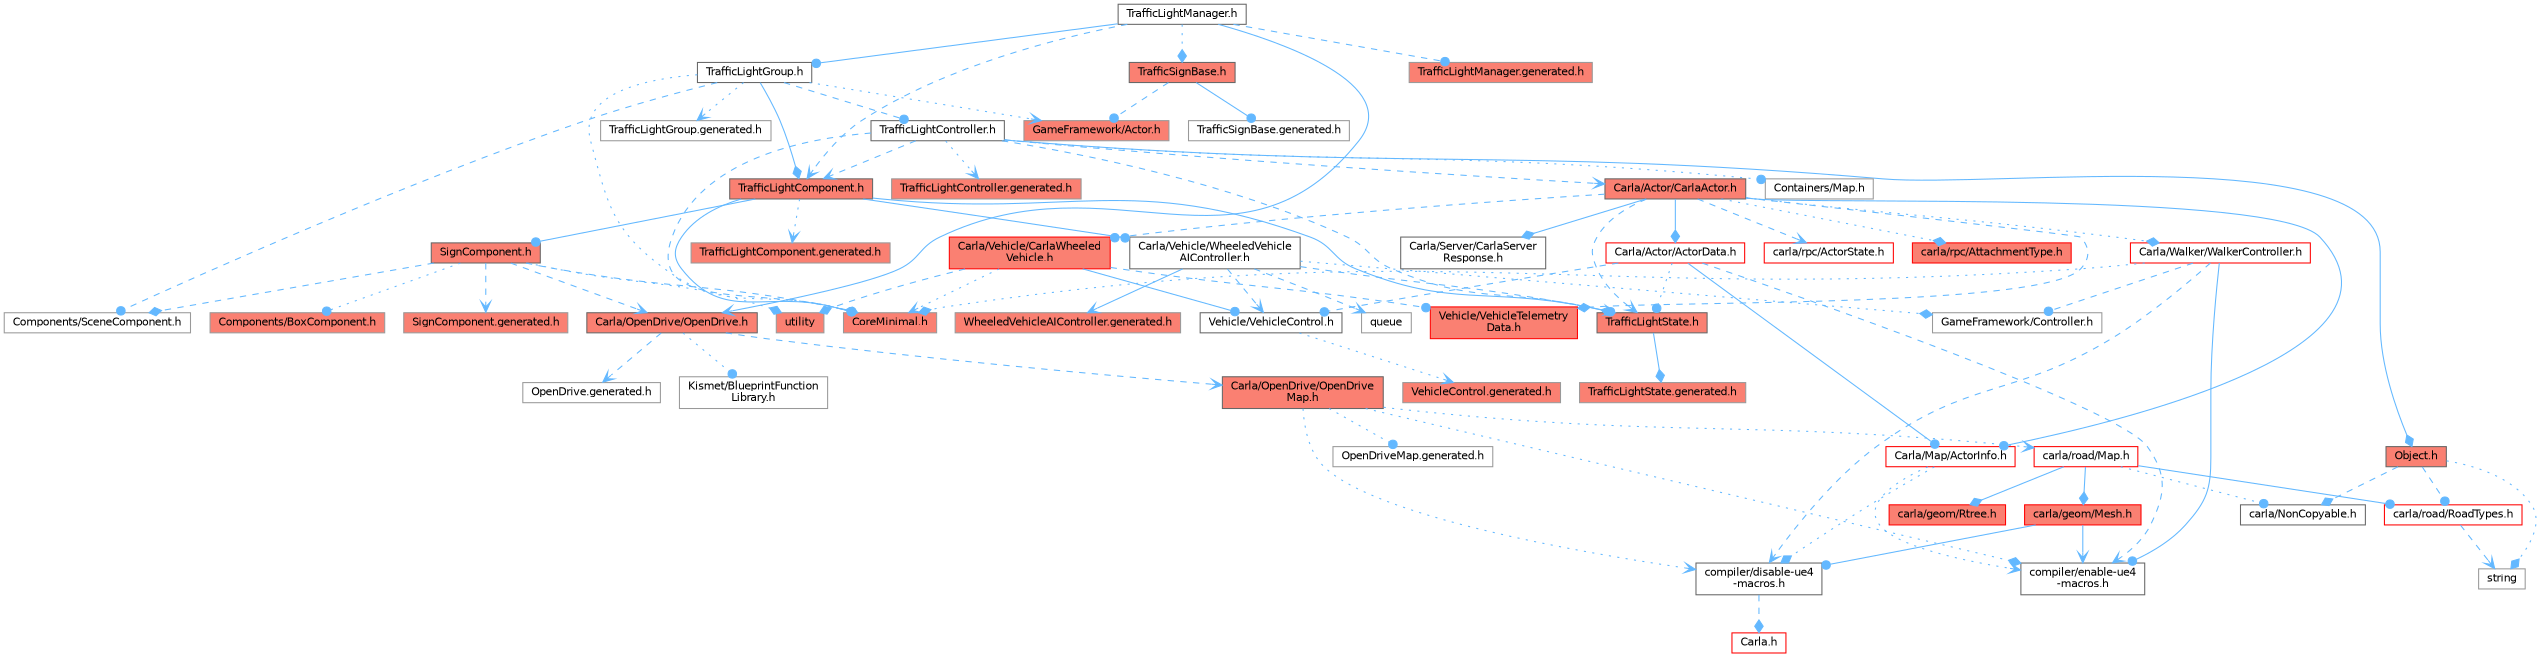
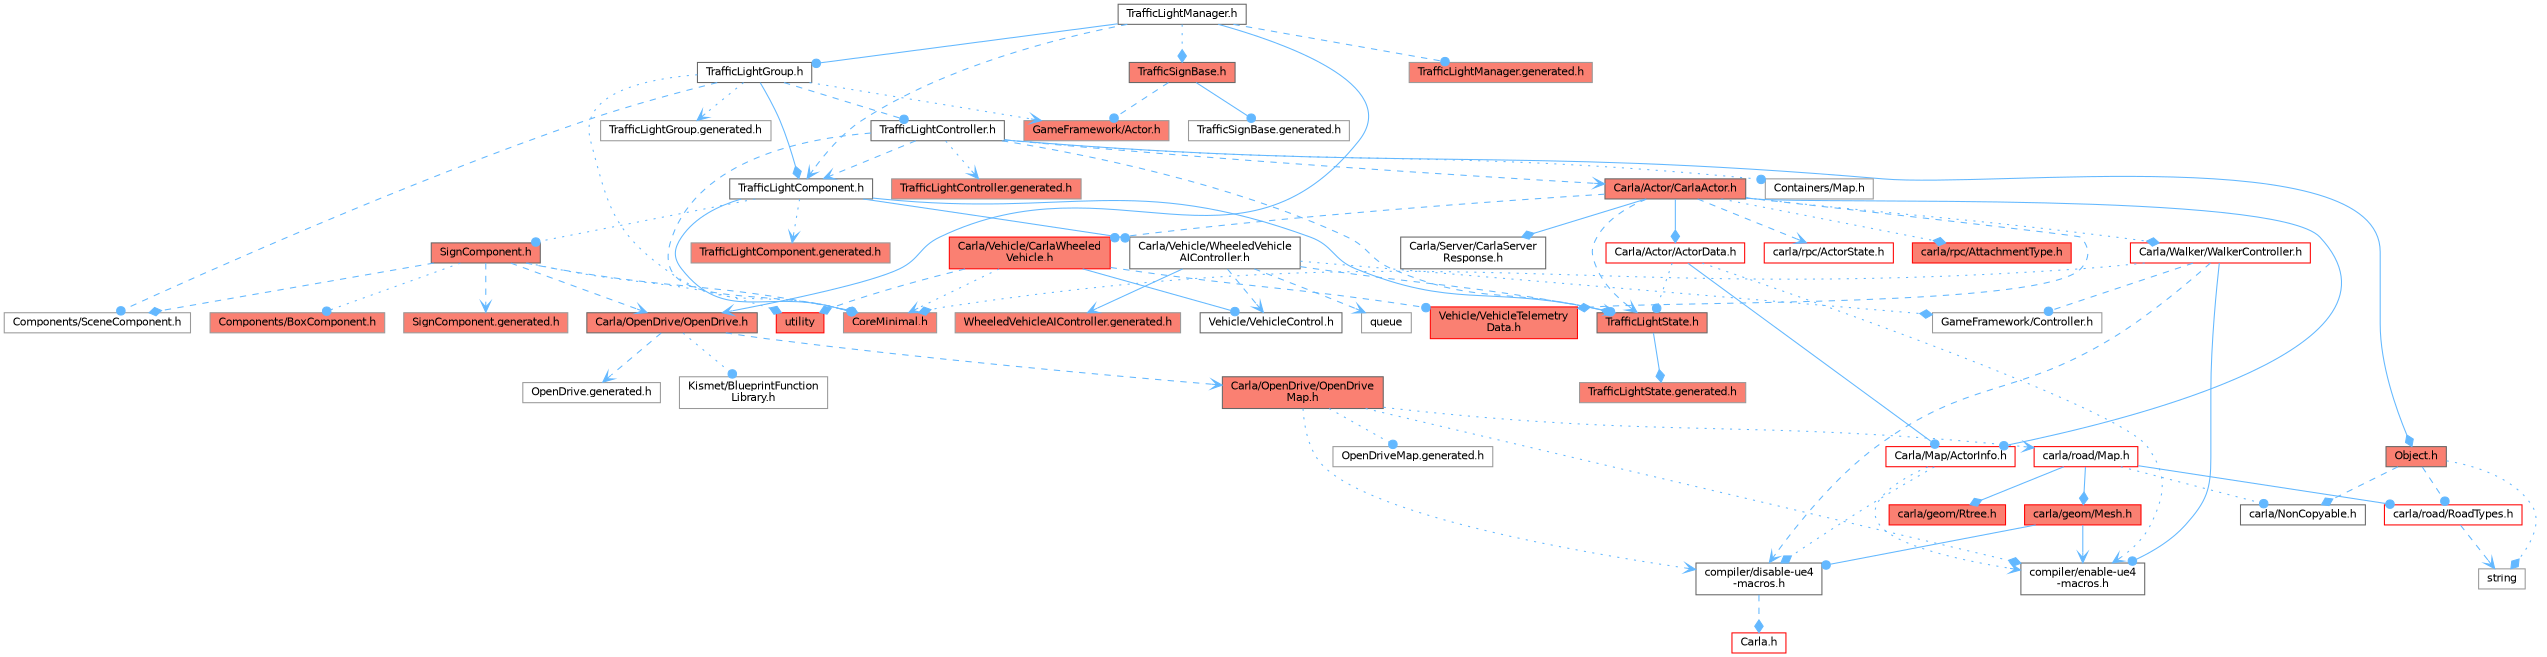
node "TrafficLightComponent.h": fillcolor salmon -> white
edge "TrafficLightComponent.h" -> "SignComponent.h": style solid -> dotted
edge "Carla/Actor/ActorData.h" -> "Vehicle/VehicleControl.h": removed
node "utility": color grey60 -> red
edge "Carla/Actor/ActorData.h" -> "compiler/enable-ue4 -macros.h": style dashed -> dotted
node "VehicleControl.generated.h": removed
